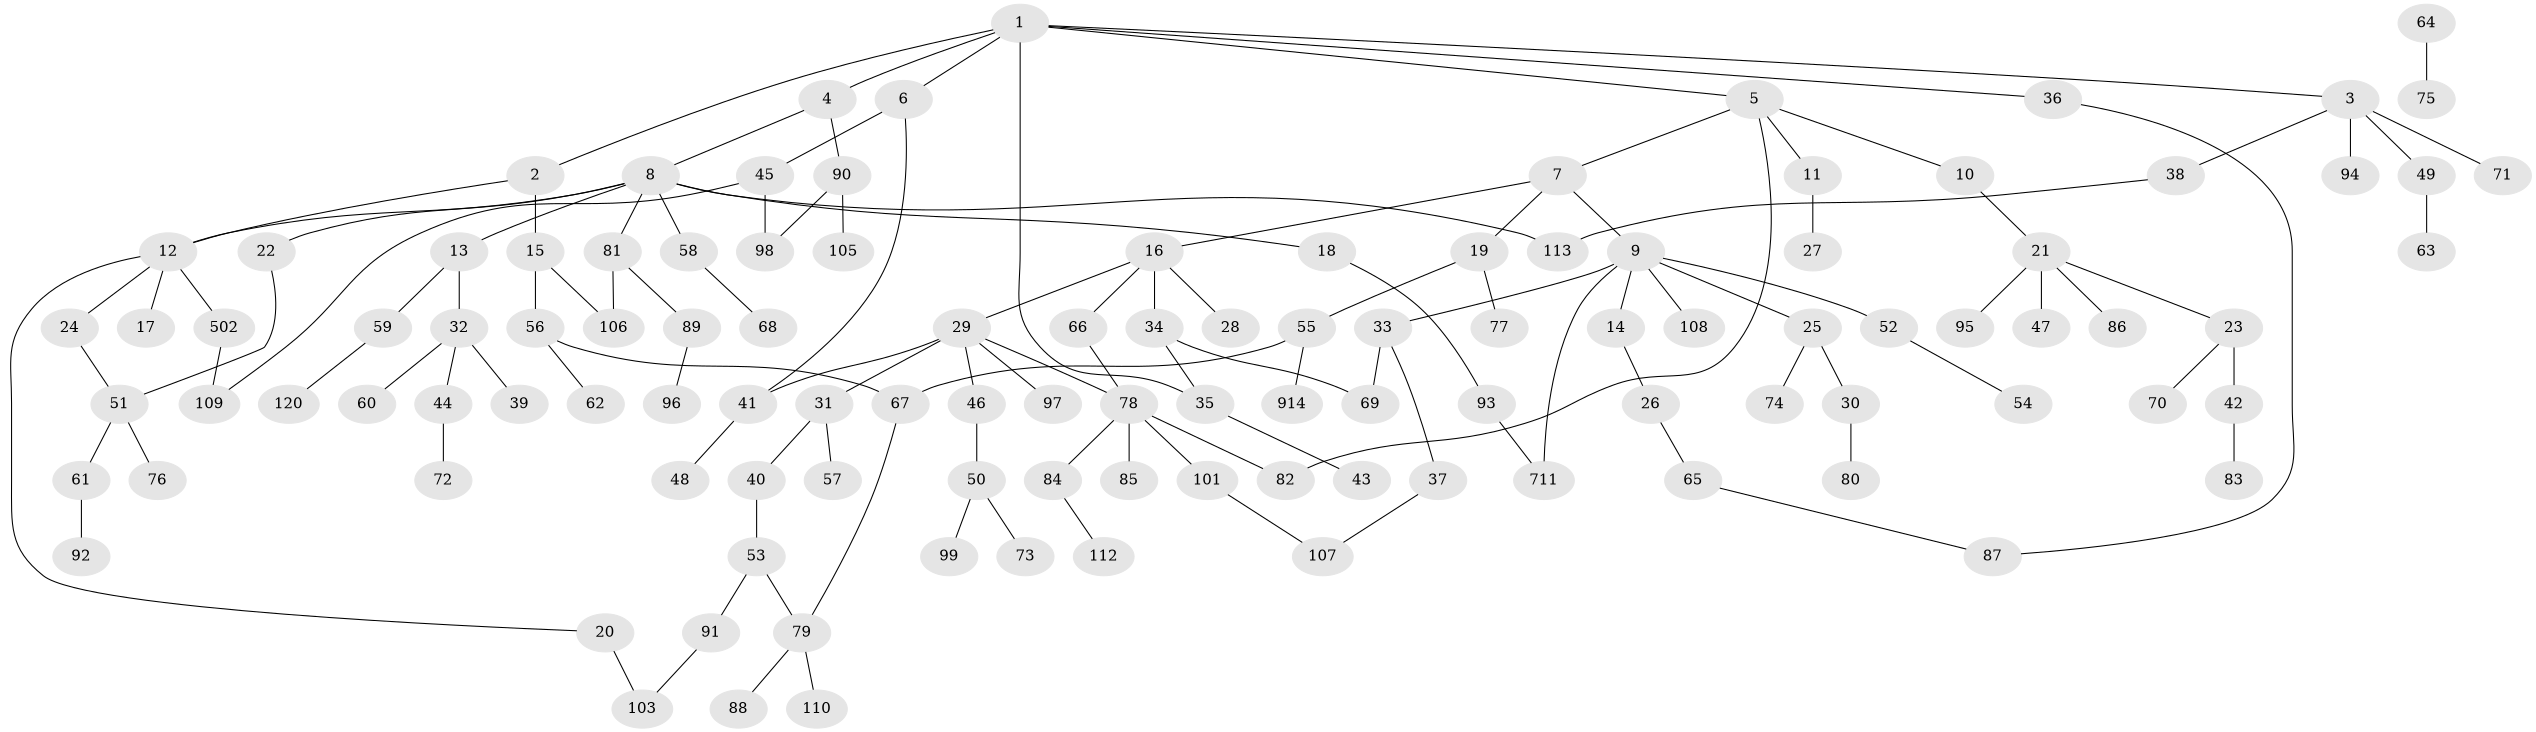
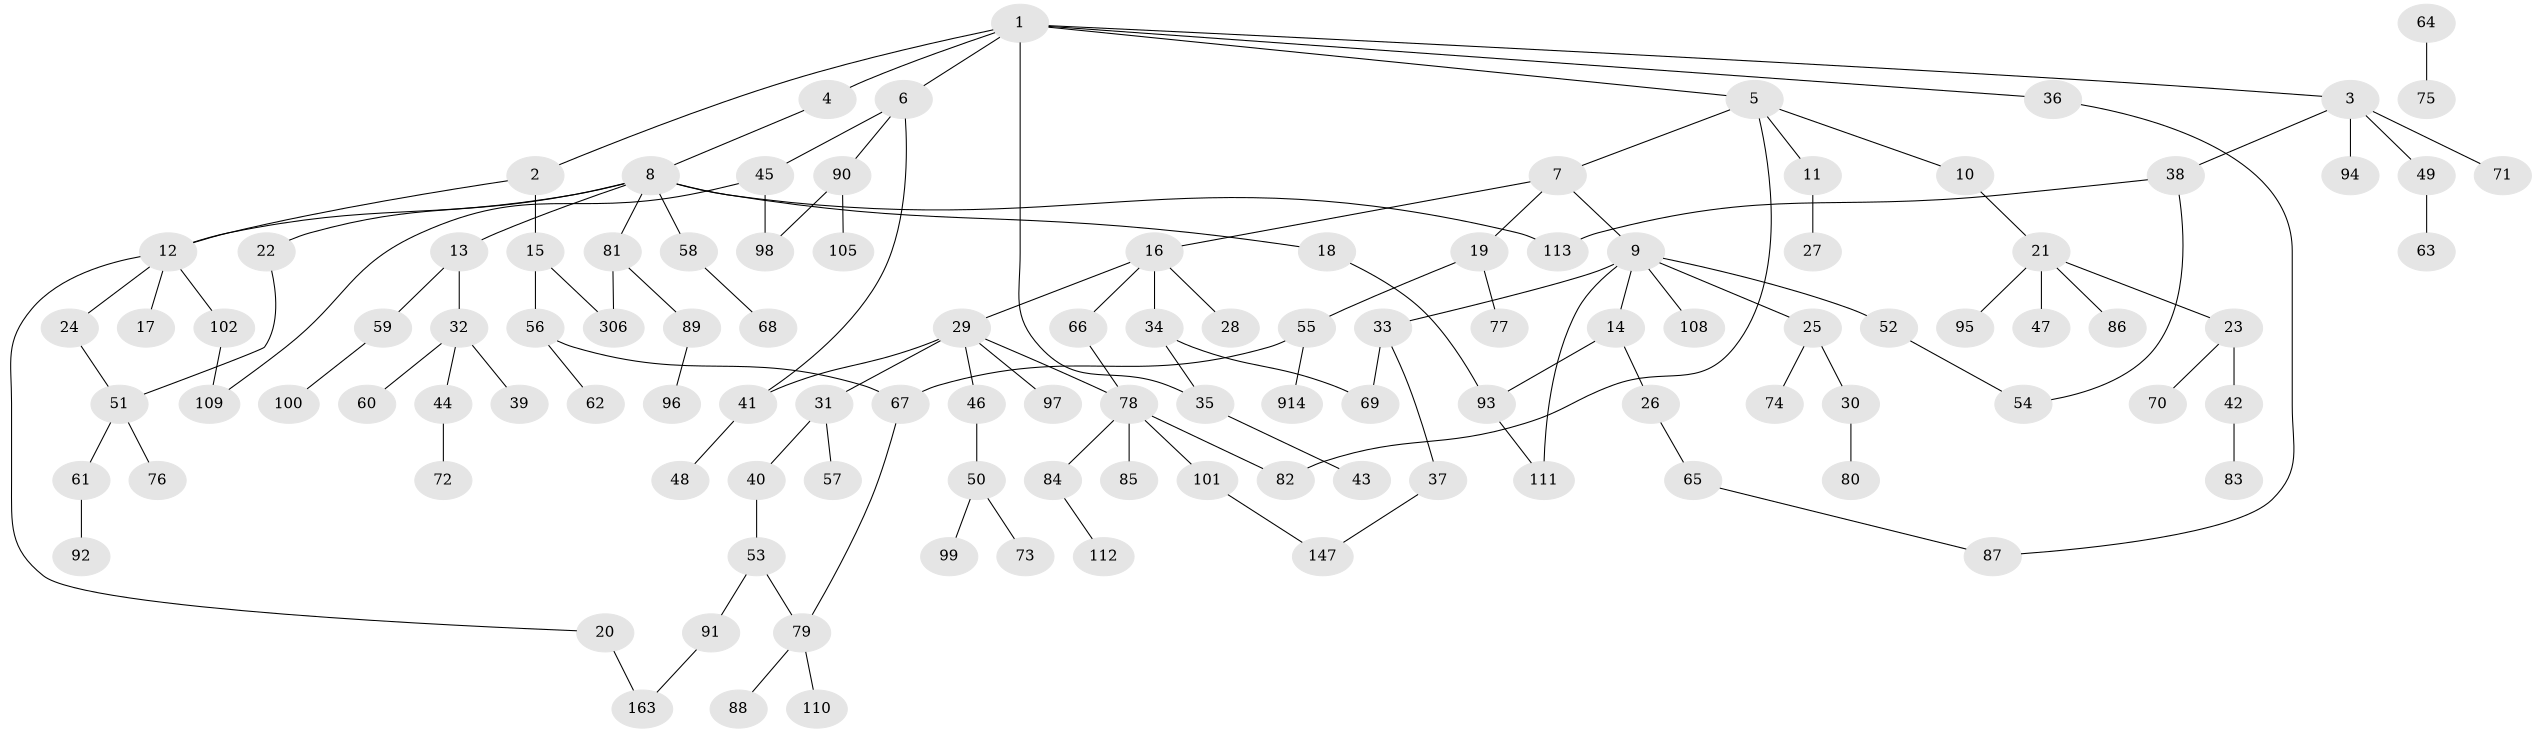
edge "4" -- "90": now "6" -- "90"
node "502": label "502" -> "102"
node "106": label "106" -> "306"
edge "38" -- "54": added
edge "14" -- "93": added
node "120": label "120" -> "100"
node "711": label "711" -> "111"
node "107": label "107" -> "147"
node "103": label "103" -> "163"
